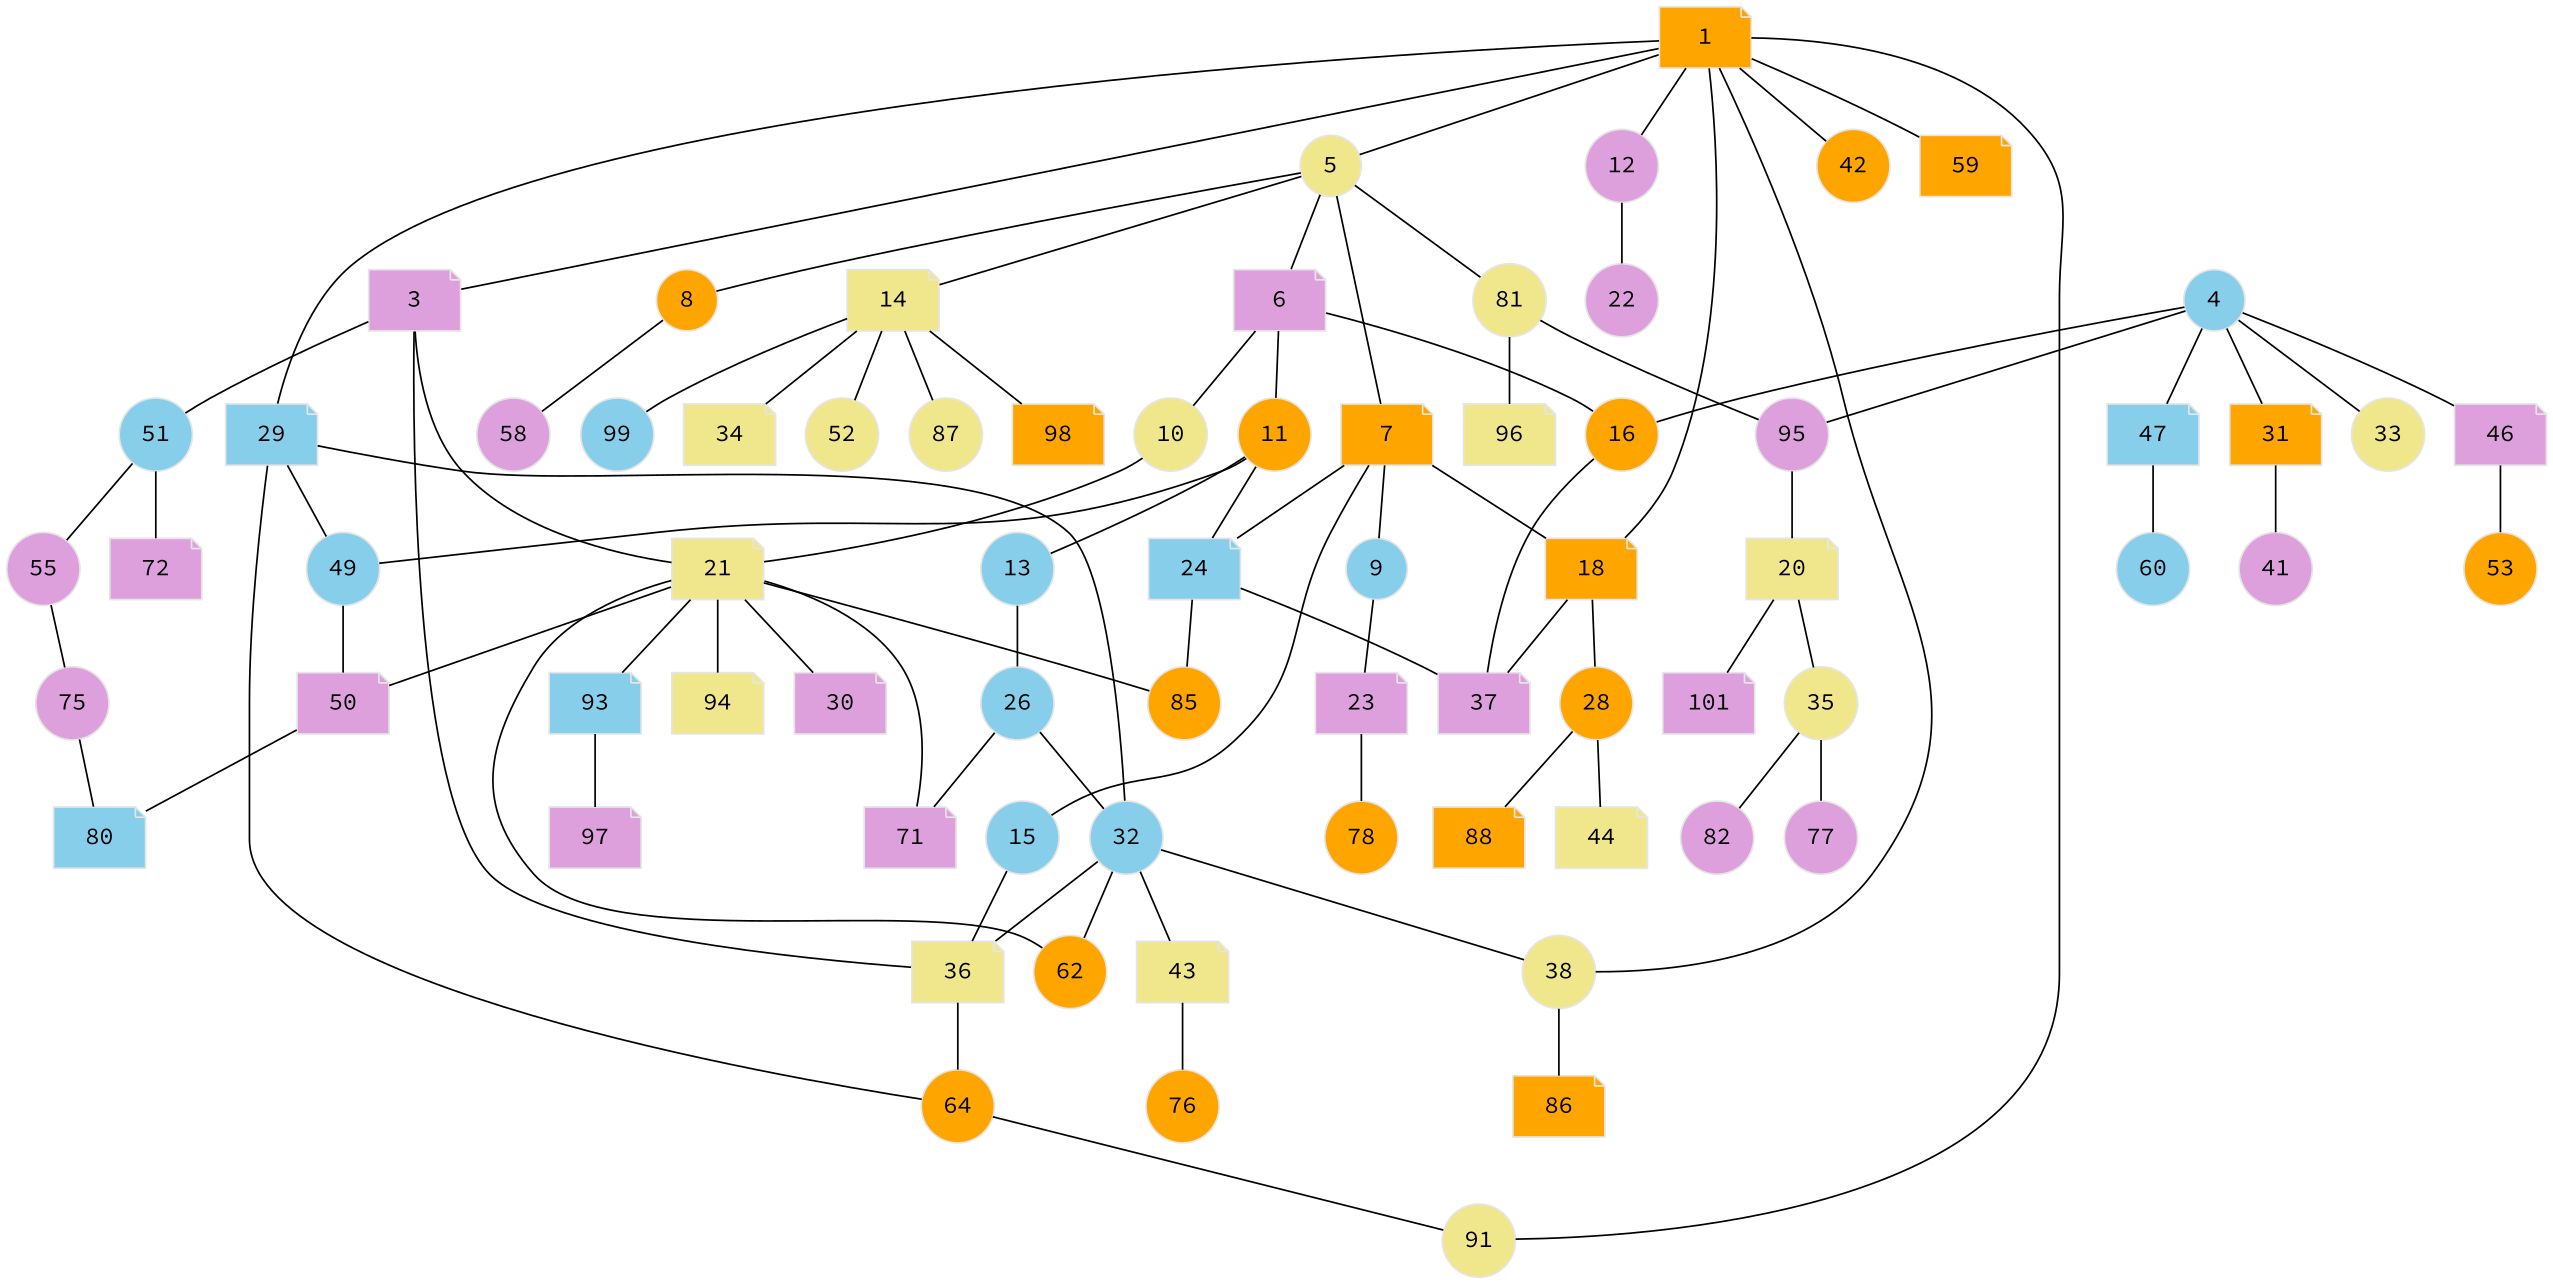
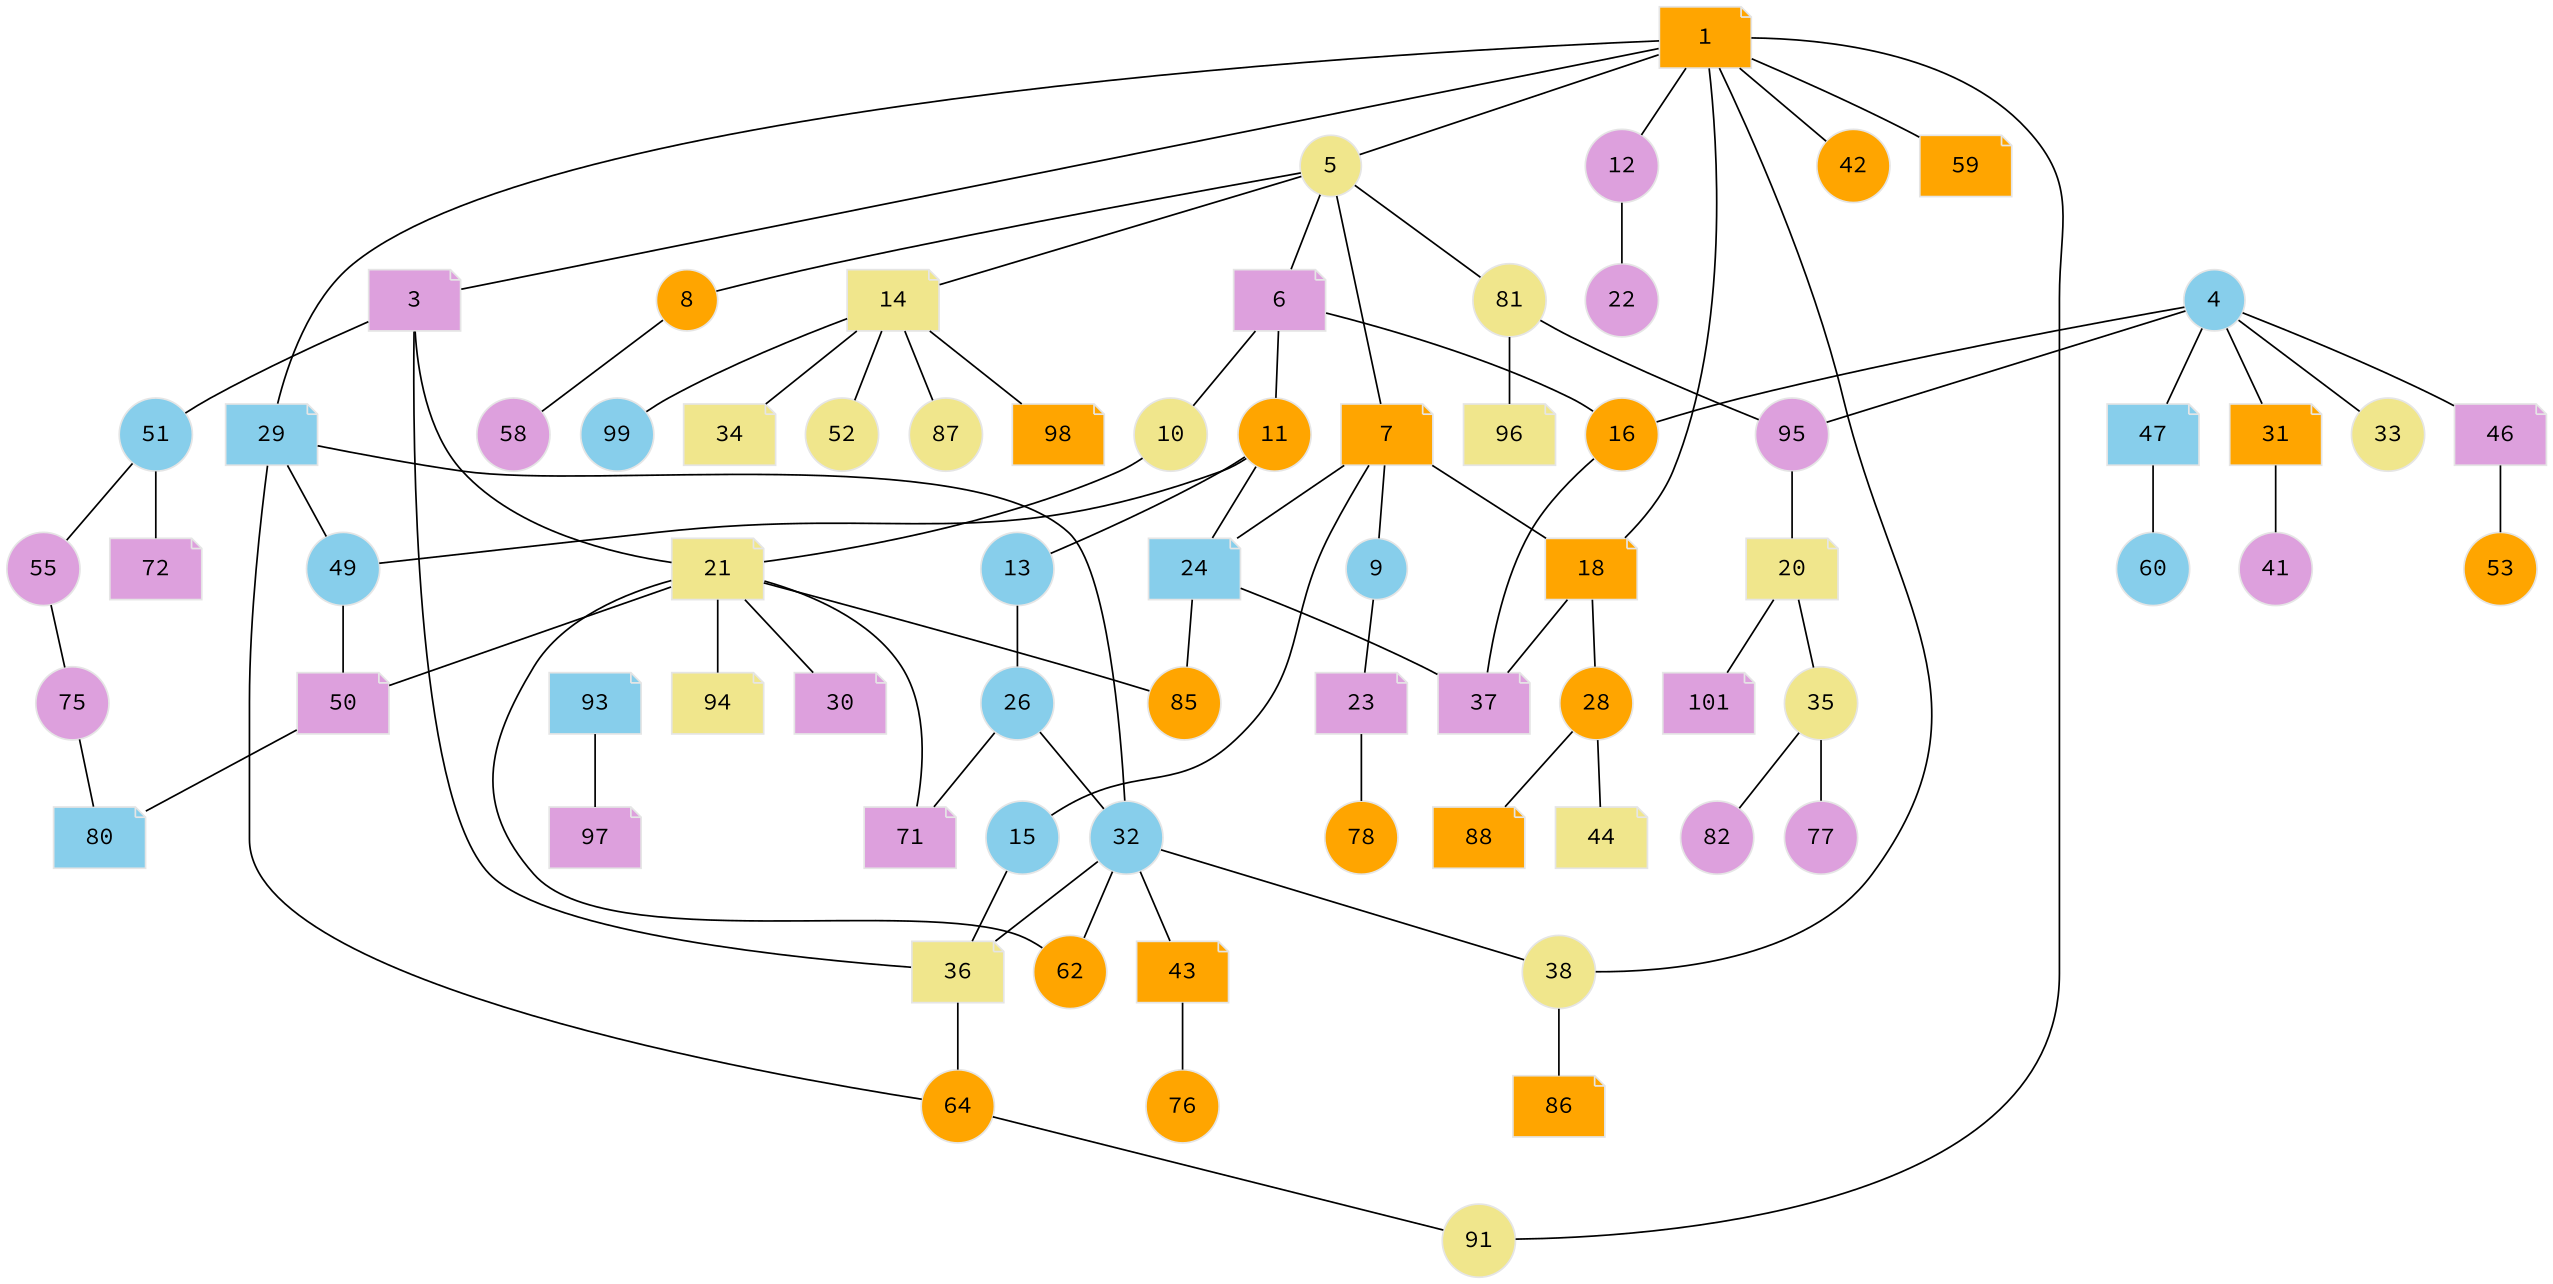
edge "21" -- "93": removed
node "43": fillcolor khaki -> orange
